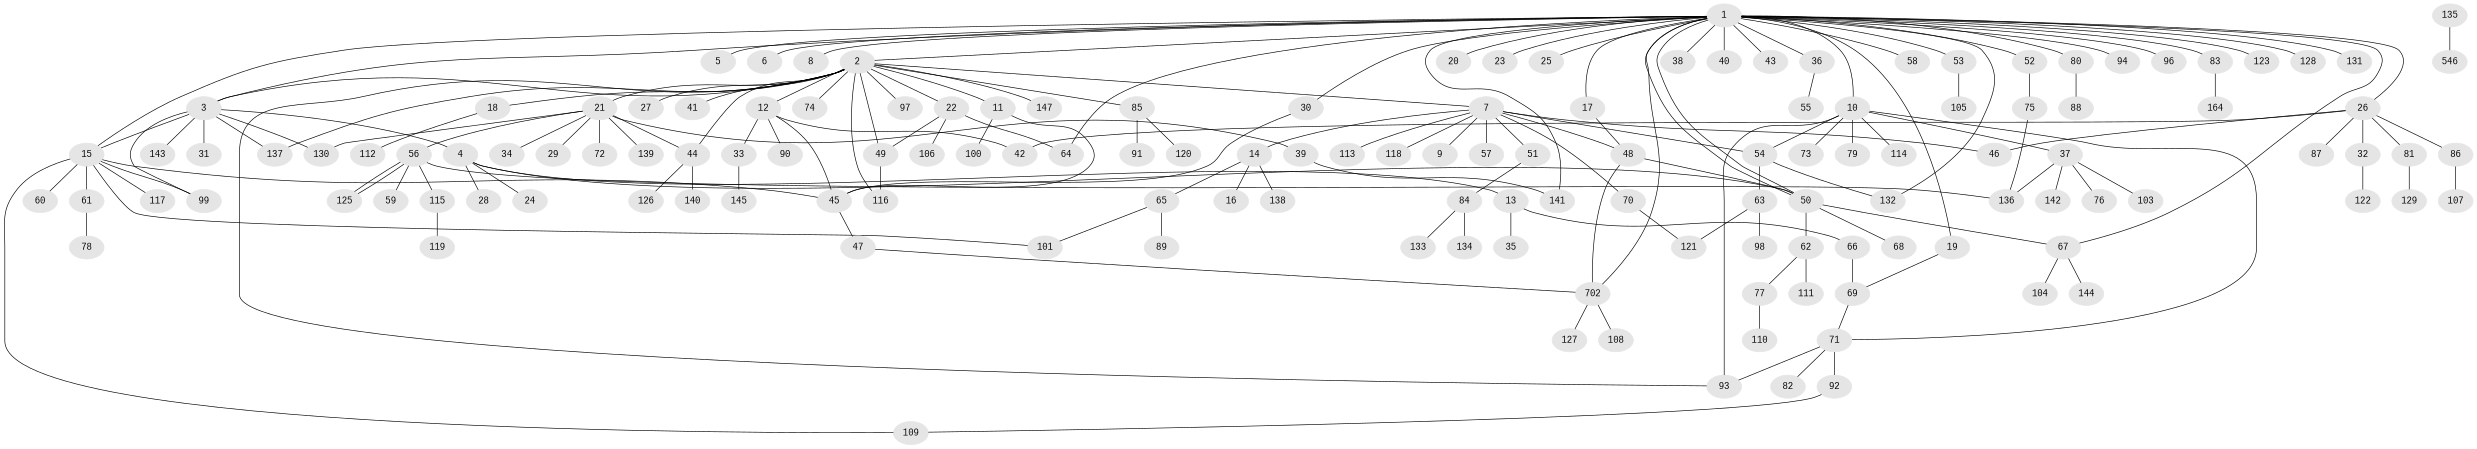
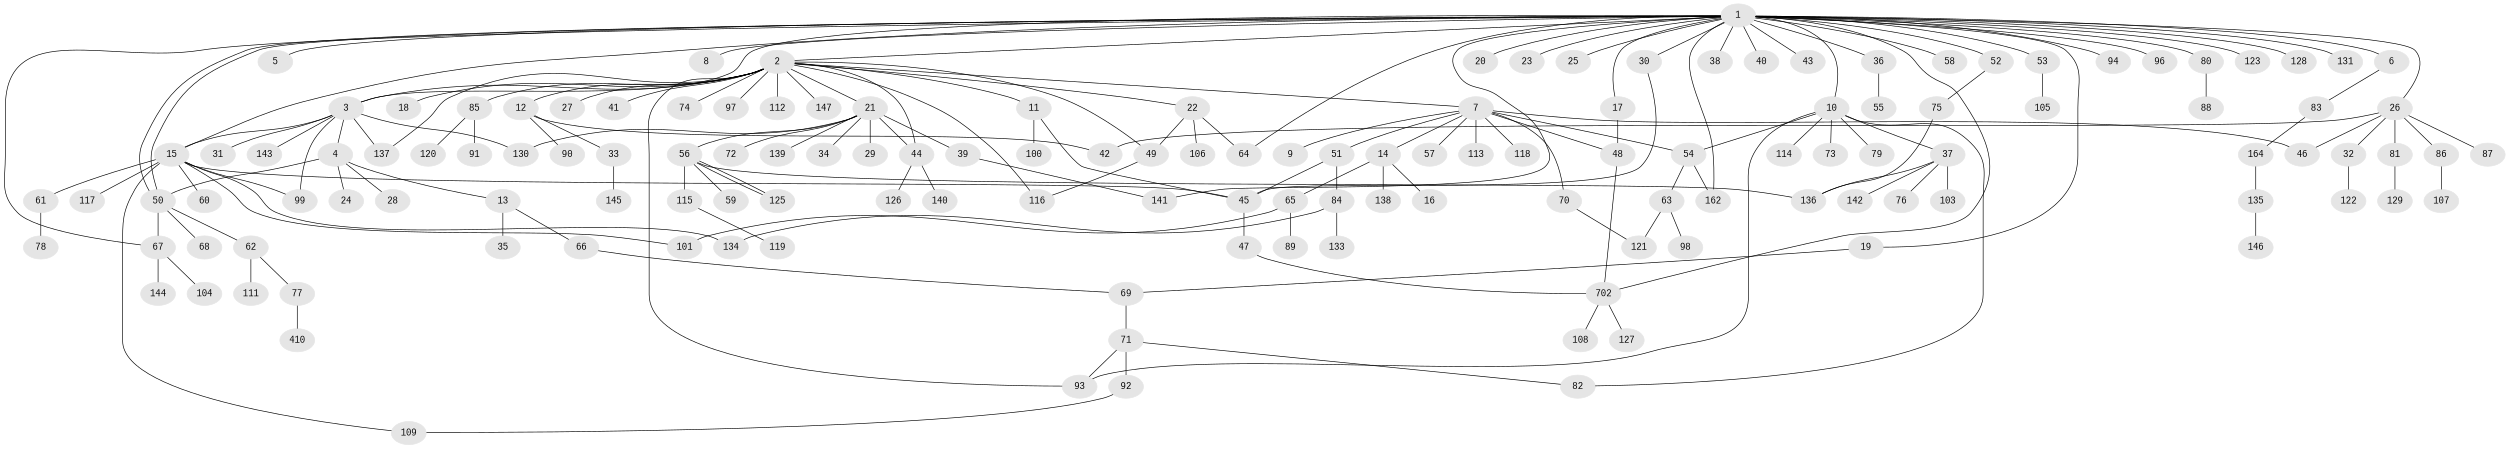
edge "1" -- "83": now "6" -- "83"
node "546": label "546" -> "146"
edge "18" -- "112": now "2" -- "112"
edge "12" -- "45": now "51" -- "45"
edge "48" -- "50": removed
edge "164" -- "135": added
node "132": label "132" -> "162"
edge "15" -- "134": added
edge "10" -- "71": now "10" -- "82"
node "110": label "110" -> "410"
